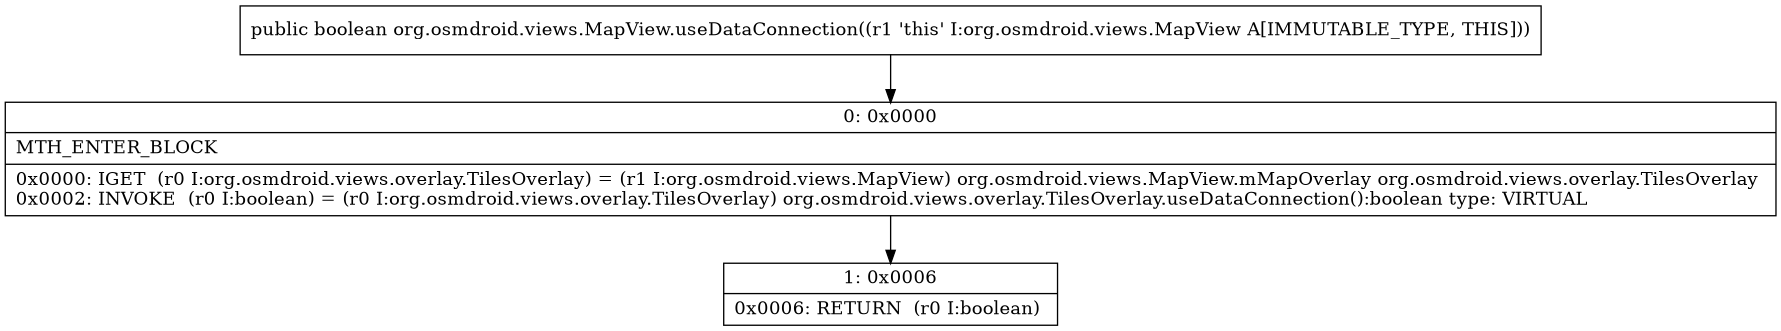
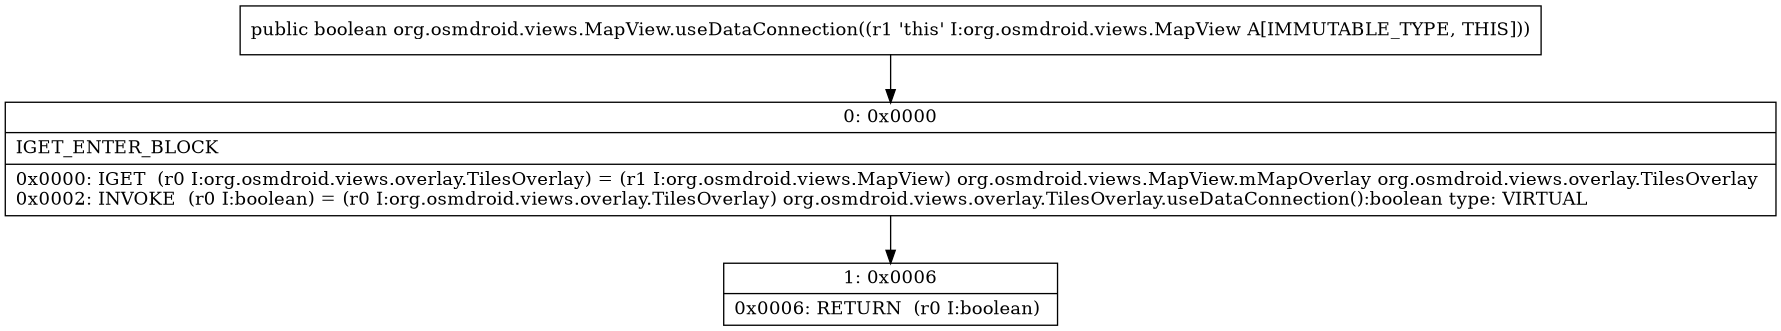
node "0: 0x0000": text "MTH_ENTER_BLOCK" -> "IGET_ENTER_BLOCK"
